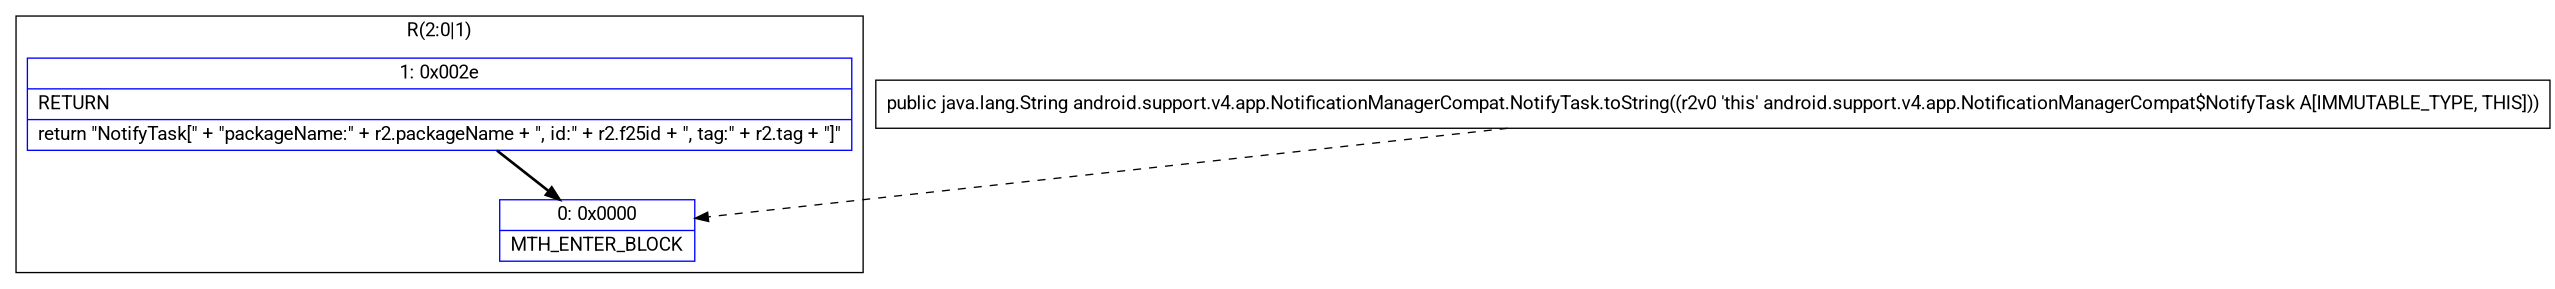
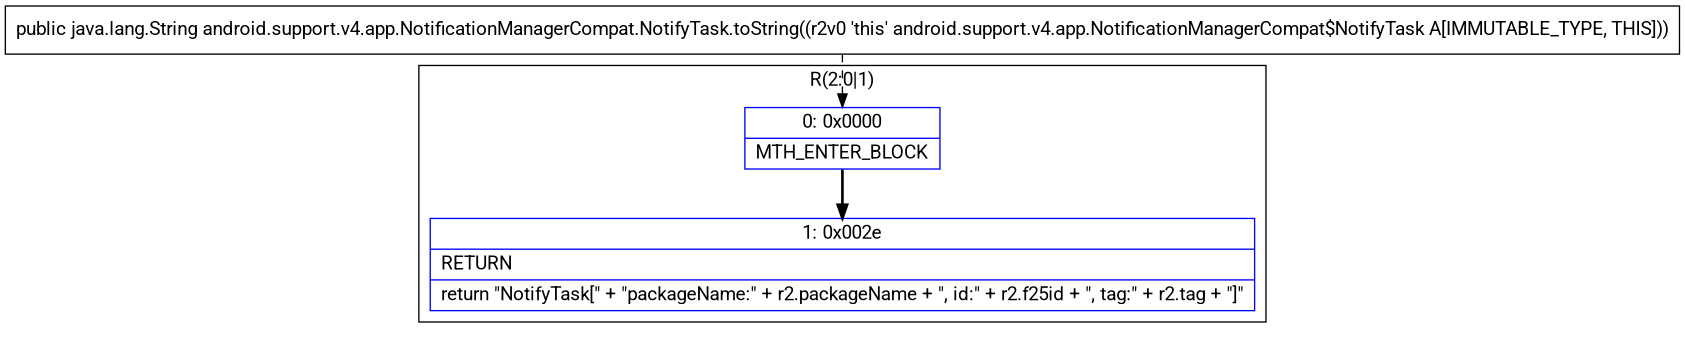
edge "1: 0x002e" -> "0: 0x0000": reversed
